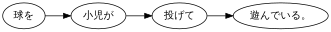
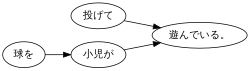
edge "小児が" -> "投げて": now "小児が" -> "遊んでいる。"
